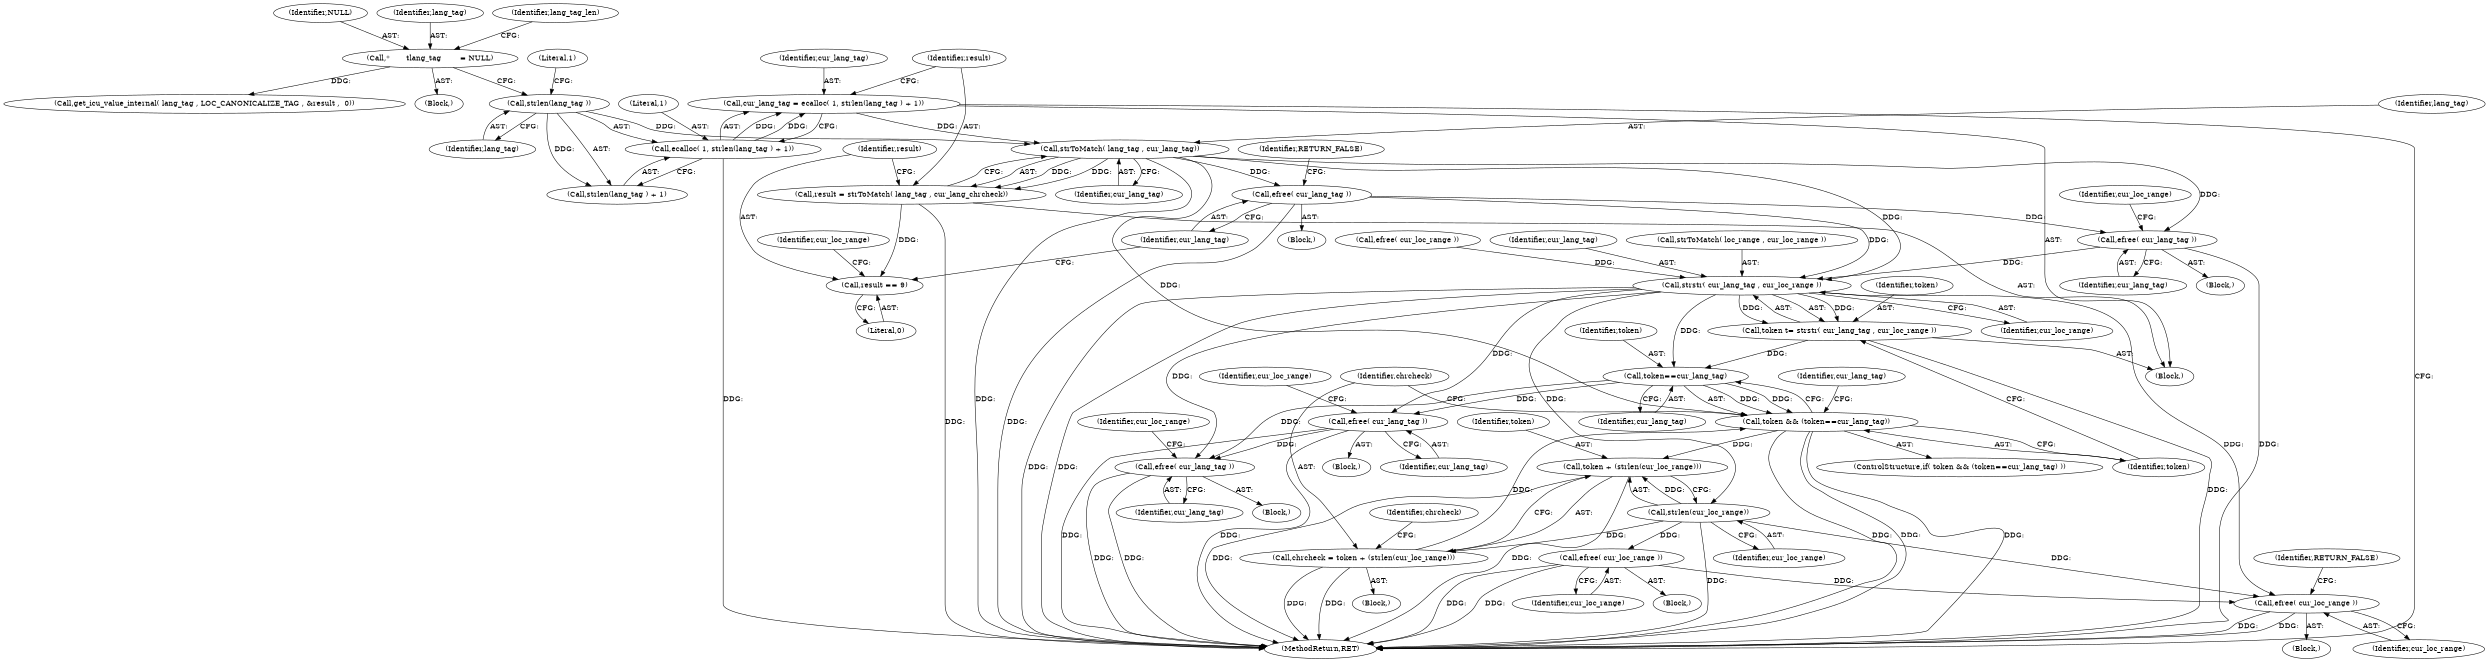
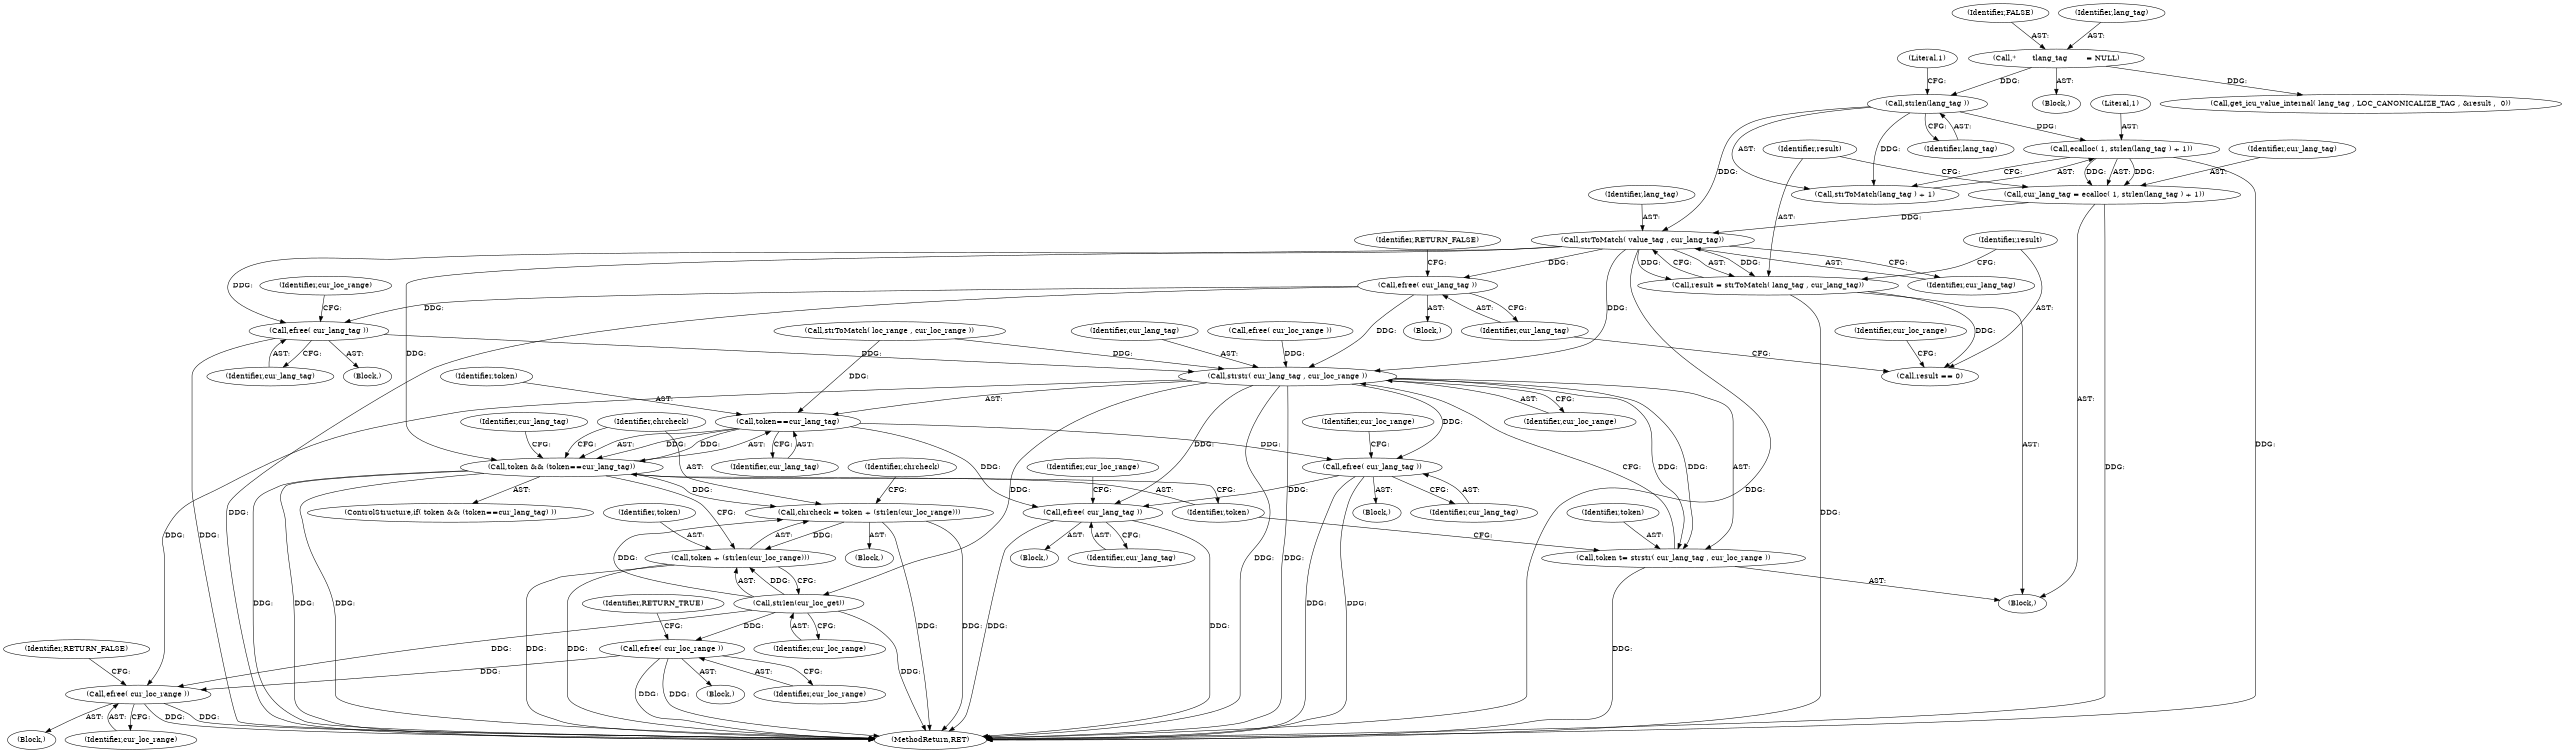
node "(Identifier,NULL)": label "(Identifier,NULL)" -> "(Identifier,FALSE)"
node "(Identifier,lang_tag_len)": removed
edge "(Call,*       tlang_tag        = NULL)" -> "(Call,strlen(lang_tag ))": label "CFG: " -> "DDG: "
edge "(Call,strlen(lang_tag ))" -> "(Call,ecalloc( 1, strlen(lang_tag ) + 1))": label "AST: " -> "DDG: "
edge "(Call,cur_lang_tag = ecalloc( 1, strlen(lang_tag ) + 1))" -> "(Call,ecalloc( 1, strlen(lang_tag ) + 1))": removed, label "CFG:"
node "(Call,strToMatch( lang_tag , cur_lang_tag))": label "(Call,strToMatch( lang_tag , cur_lang_tag))" -> "(Call,strToMatch( value_tag , cur_lang_tag))"
node "(Call,strlen(lang_tag ) + 1)": label "(Call,strlen(lang_tag ) + 1)" -> "(Call,strToMatch(lang_tag ) + 1)"
node "(Call,result = strToMatch( lang_tag , cur_lang_chrcheck))": label "(Call,result = strToMatch( lang_tag , cur_lang_chrcheck))" -> "(Call,result = strToMatch( lang_tag , cur_lang_tag))"
edge "(Call,strToMatch( loc_range , cur_loc_range ))" -> "(Call,strstr( cur_lang_tag , cur_loc_range ))": label "AST: " -> "DDG: "
node "(Call,result == 9)": label "(Call,result == 9)" -> "(Call,result == 0)"
edge "(Call,token t= strstr( cur_lang_tag , cur_loc_range ))" -> "(Call,strstr( cur_lang_tag , cur_loc_range ))": label "AST: " -> "CFG: "
node "(Literal,0)": removed
edge "(Call,strstr( cur_lang_tag , cur_loc_range ))" -> "(Call,token==cur_lang_tag)": label "DDG: " -> "AST: "
edge "(Call,token t= strstr( cur_lang_tag , cur_loc_range ))" -> "(Call,token==cur_lang_tag)": now "(Call,strToMatch( loc_range , cur_loc_range ))" -> "(Call,token==cur_lang_tag)"
edge "(Call,cur_lang_tag = ecalloc( 1, strlen(lang_tag ) + 1))" -> "(MethodReturn,RET)": label "CFG: " -> "DDG: "
edge "(Call,token && (token==cur_lang_tag))" -> "(Call,token==cur_lang_tag)": label "CFG: " -> "AST: "
edge "(Call,chrcheck = token + (strlen(cur_loc_range)))" -> "(Call,token && (token==cur_lang_tag))": reversed
edge "(Call,token && (token==cur_lang_tag))" -> "(Call,token + (strlen(cur_loc_range)))": label "DDG: " -> "CFG: "
edge "(Call,chrcheck = token + (strlen(cur_loc_range)))" -> "(Call,token + (strlen(cur_loc_range)))": label "CFG: " -> "DDG: "
node "(Call,strlen(cur_loc_range))": label "(Call,strlen(cur_loc_range))" -> "(Call,strlen(cur_loc_get))"
node "(Identifier,RETURN_TRUE)": added
